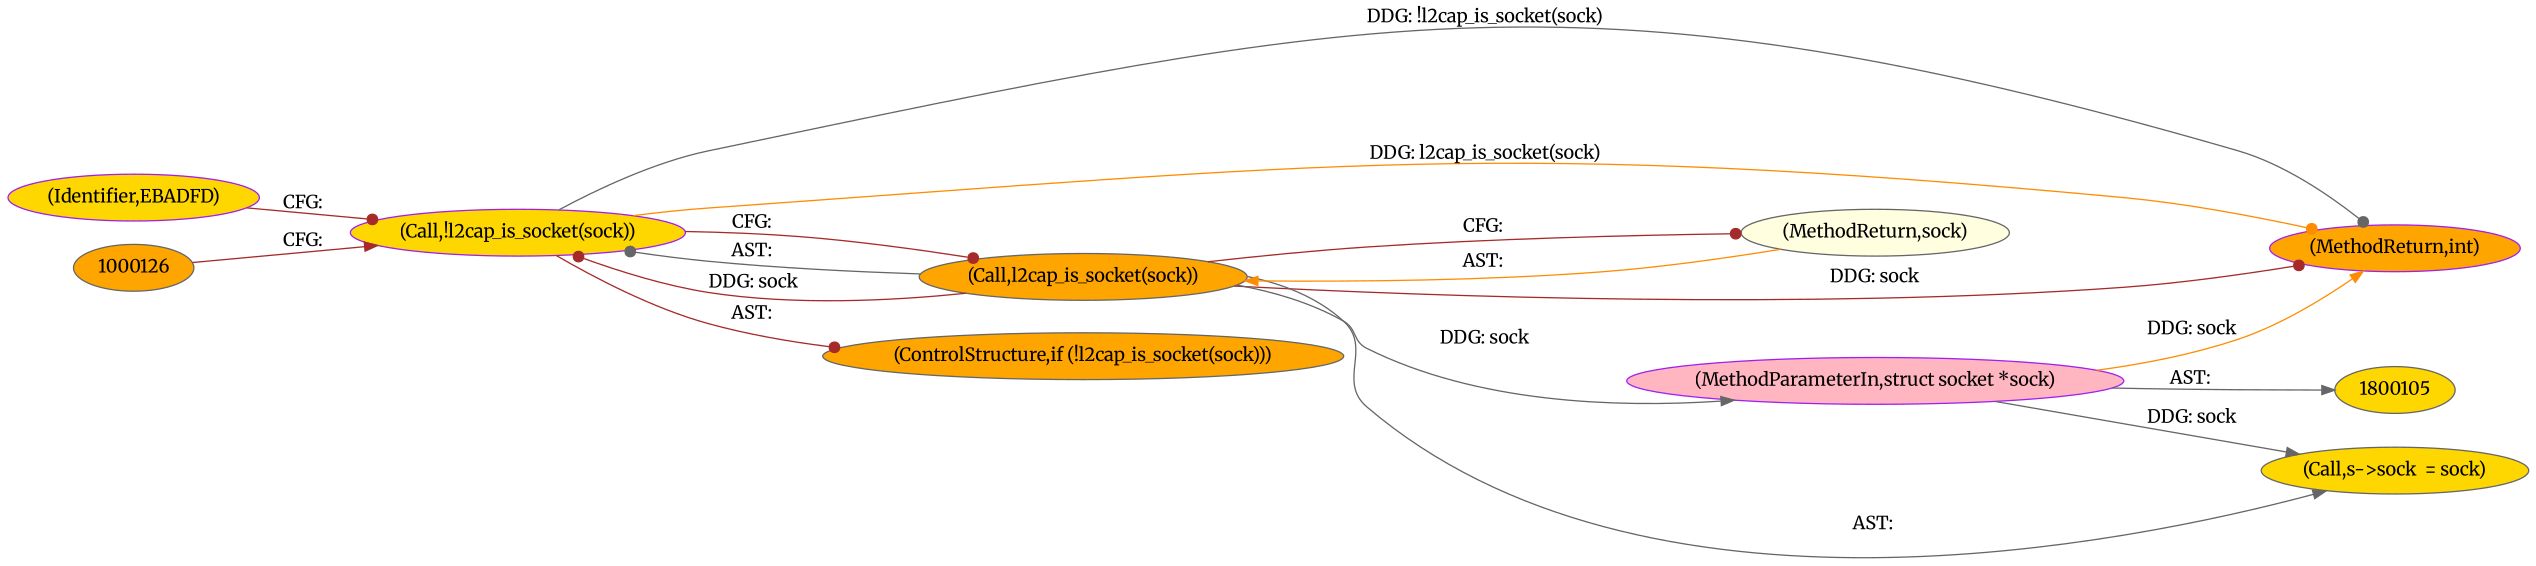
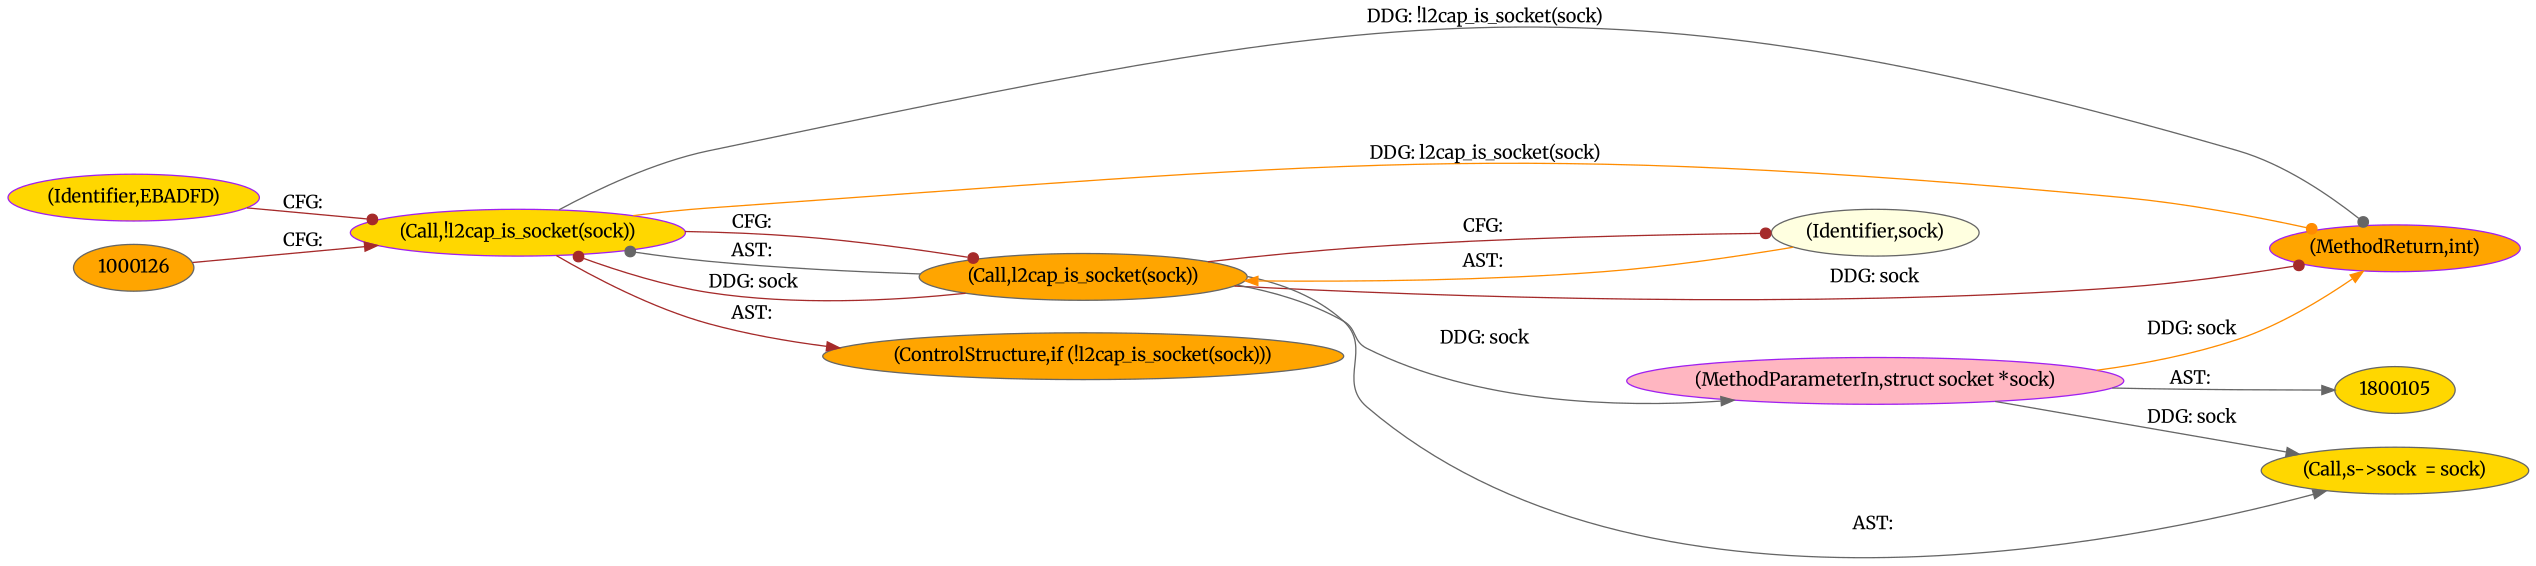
node "(MethodReturn,sock)": label "(MethodReturn,sock)" -> "(Identifier,sock)"
edge "(Call,!l2cap_is_socket(sock))" -> "(ControlStructure,if (!l2cap_is_socket(sock)))": arrowhead dot -> normal
